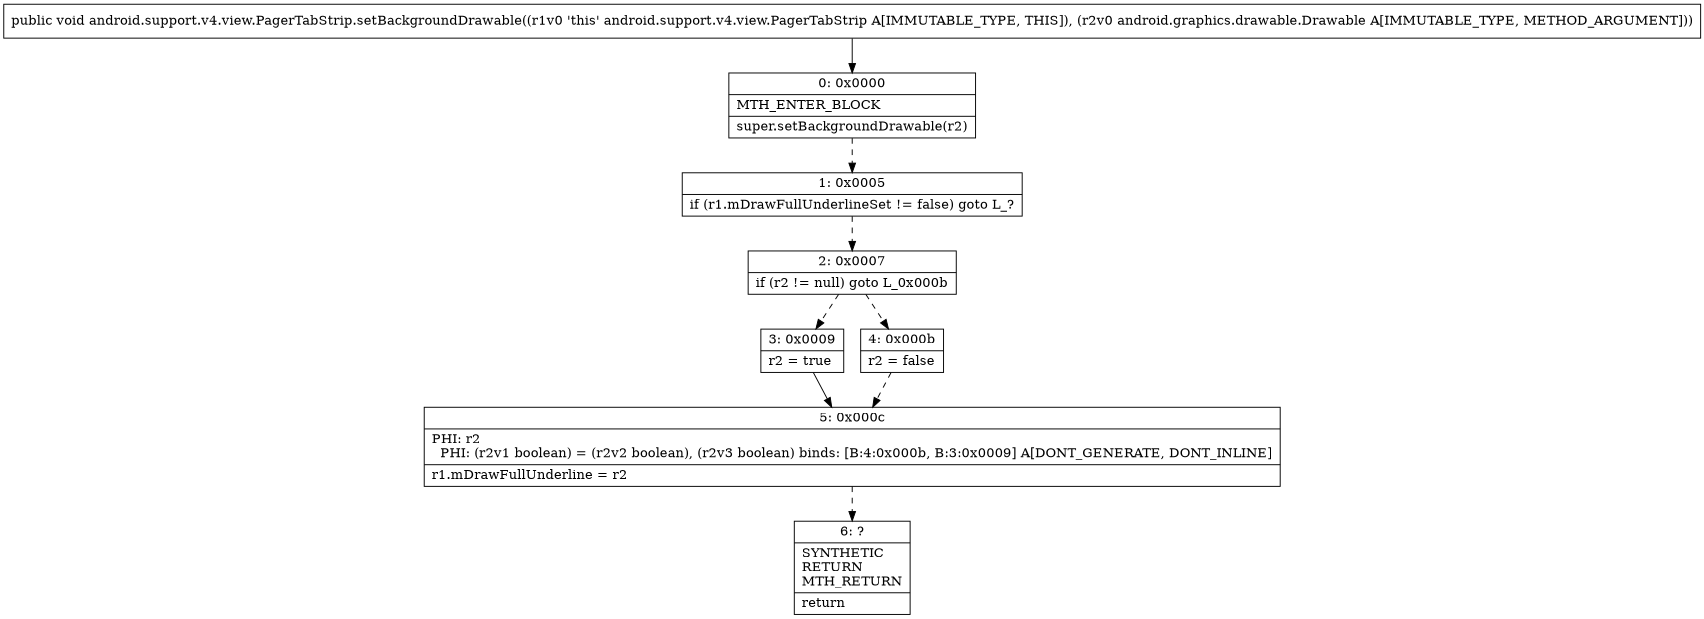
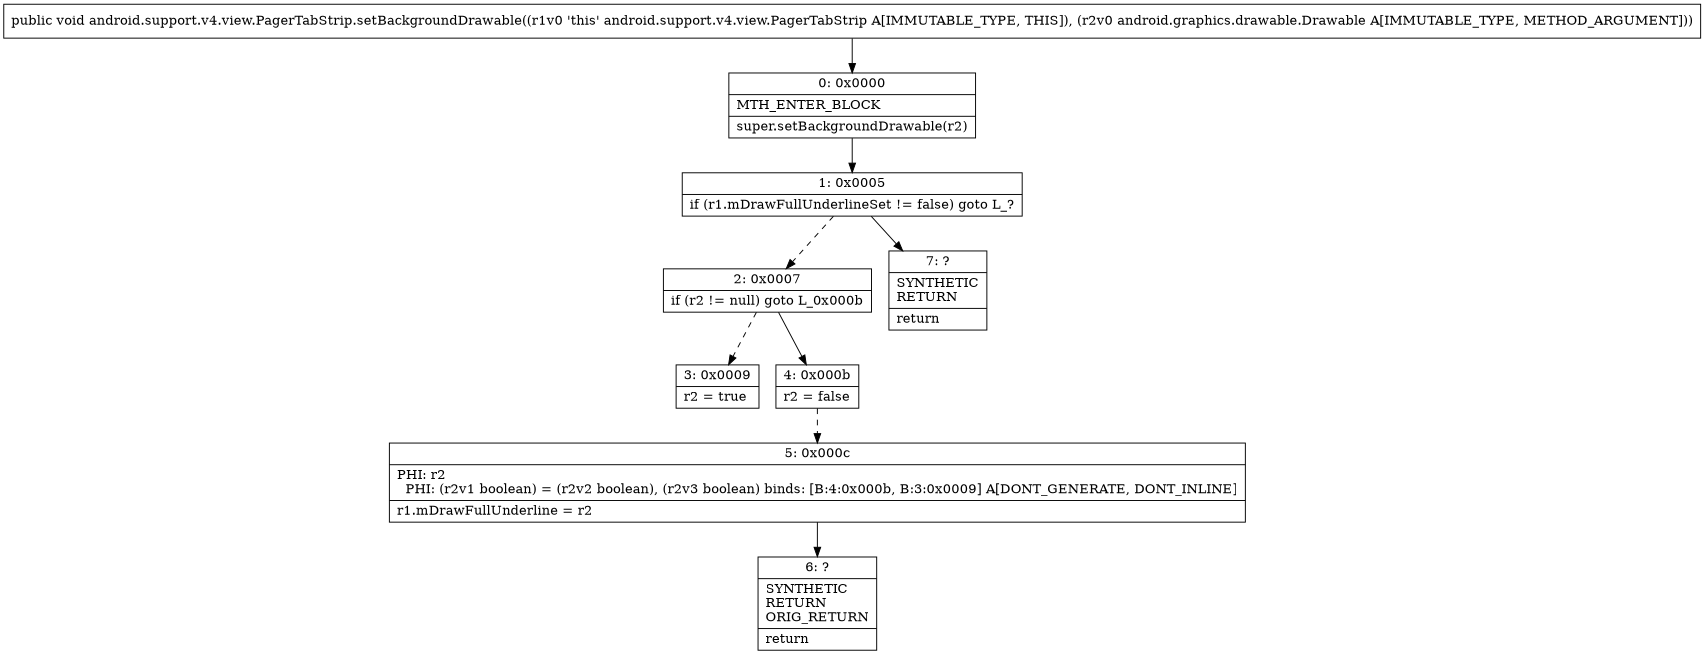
edge "0: 0x0000" -> "1: 0x0005": style dashed -> solid
node "7: ?": added
edge "2: 0x0007" -> "4: 0x000b": style dashed -> solid
edge "3: 0x0009" -> "5: 0x000c": removed
edge "5: 0x000c" -> "6: ?": style dashed -> solid
node "6: ?": text "MTH_RETURN" -> "ORIG_RETURN"
